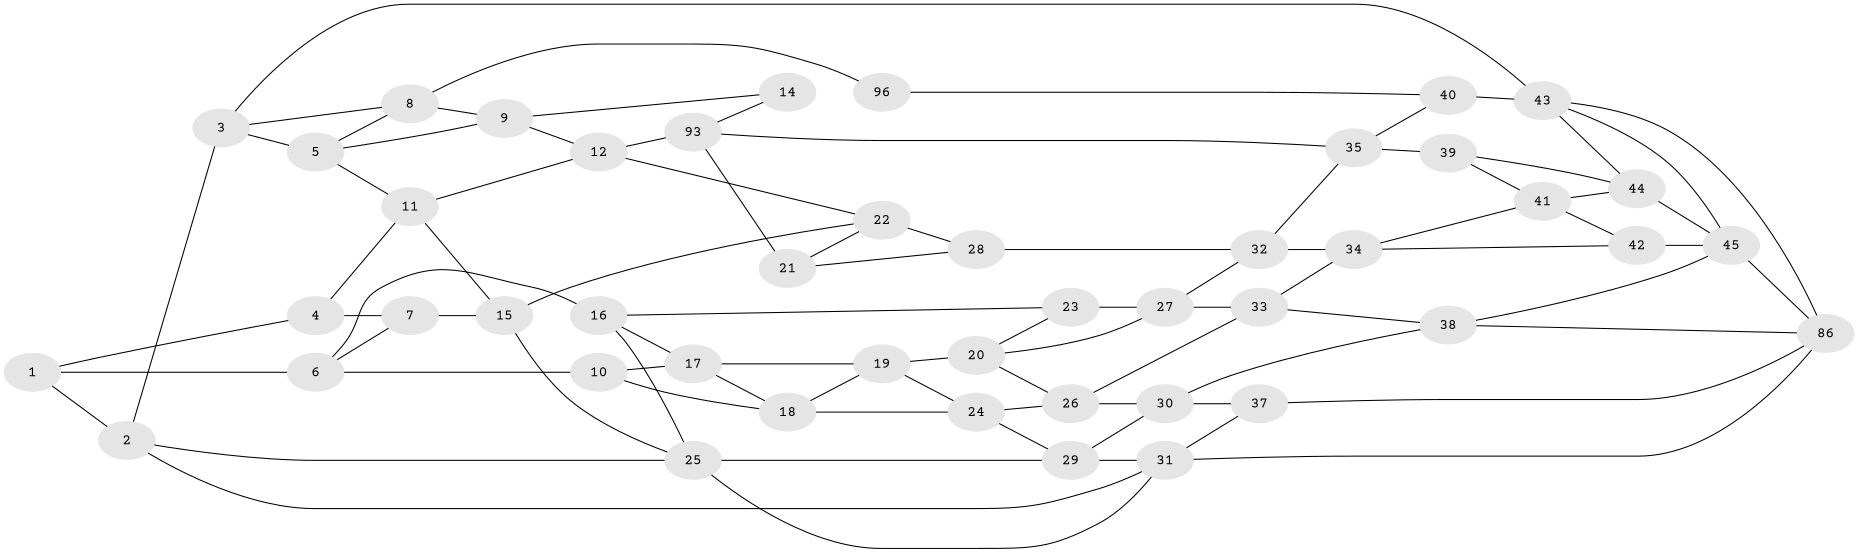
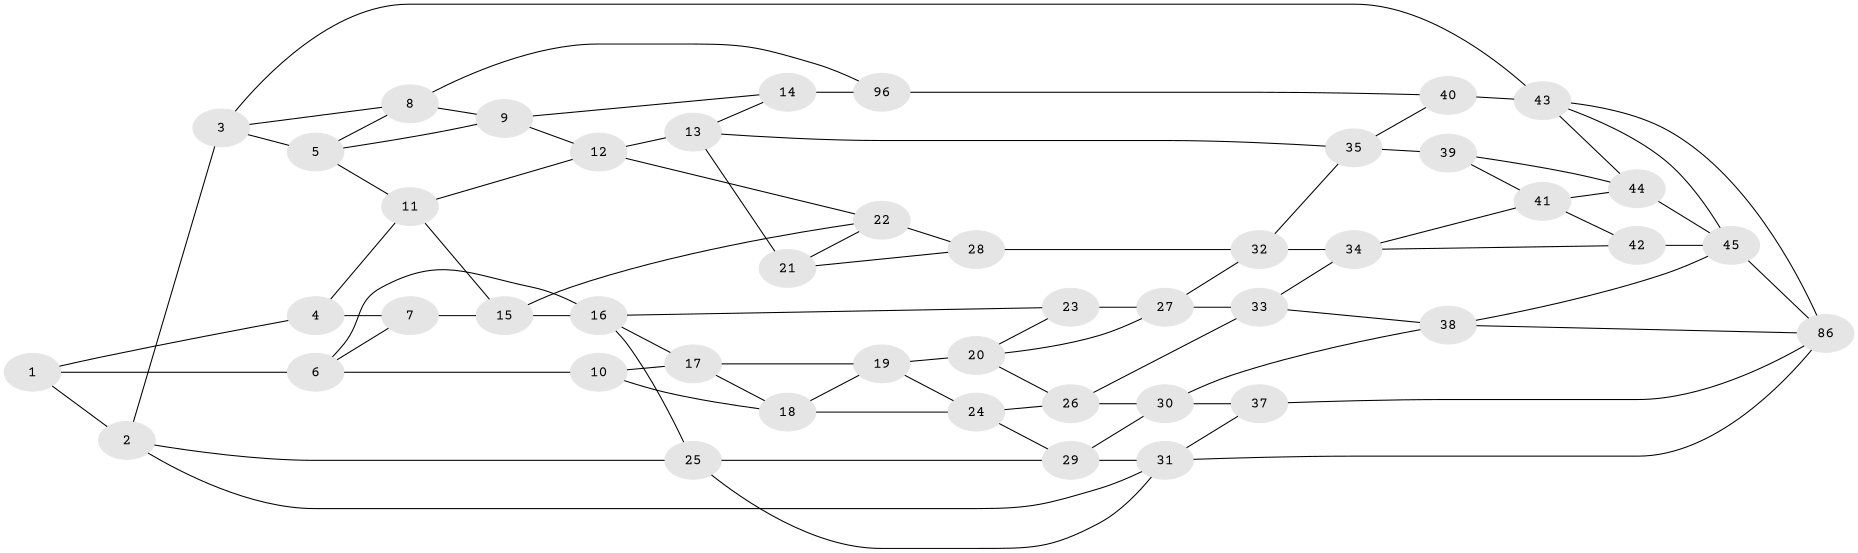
edge "14" -- "96": added
node "93": label "93" -> "13"
edge "15" -- "25": now "15" -- "16"
